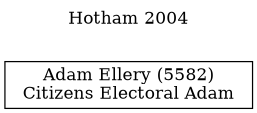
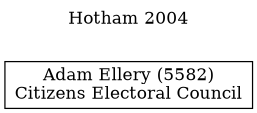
node "Adam Ellery (5582) Citizens Electoral Adam": label "Adam Ellery (5582) Citizens Electoral Adam" -> "Adam Ellery (5582) Citizens Electoral Council"
